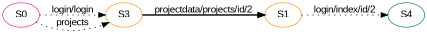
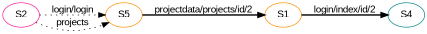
node "S0": label "S0" -> "S2"
node "S3": label "S3" -> "S5"
edge "S1" -> "S4": style dotted -> bold
